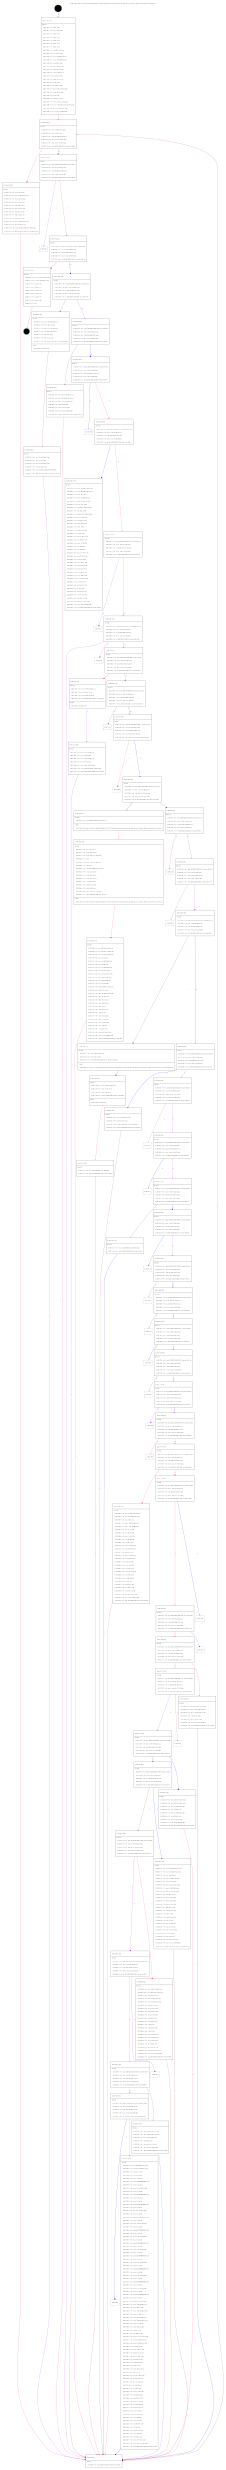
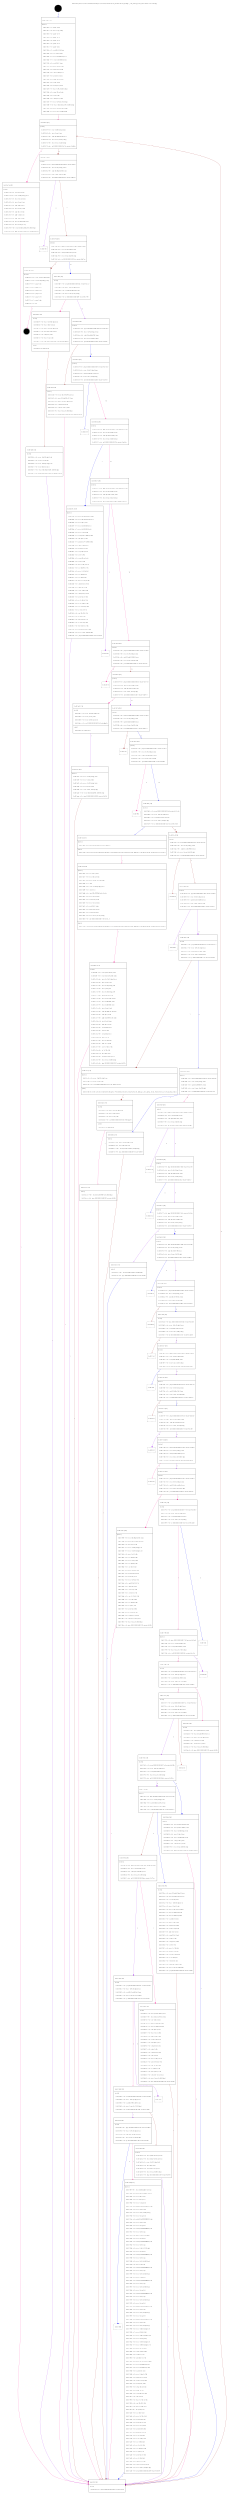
edge "0x401543 [28]" -> "0x4022ff [5]": now "0x40207b [147]" -> "0x4022ff [5]"
